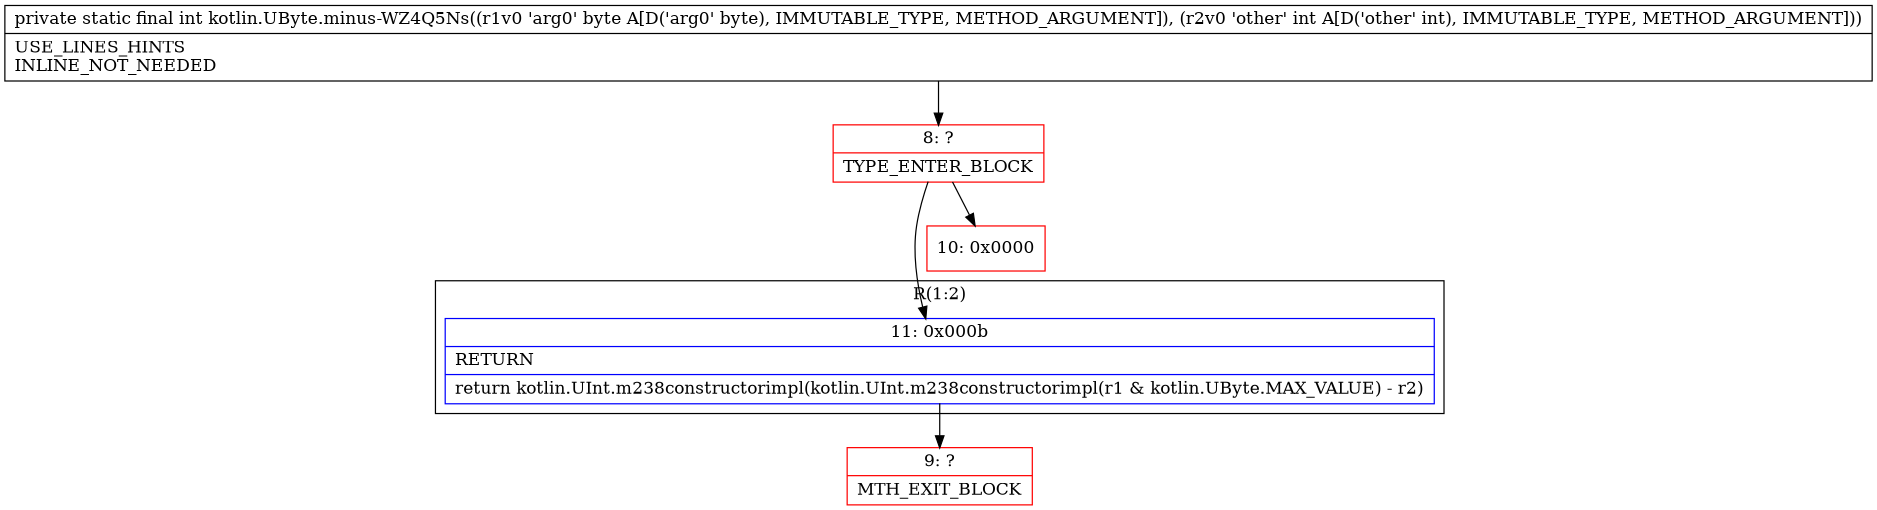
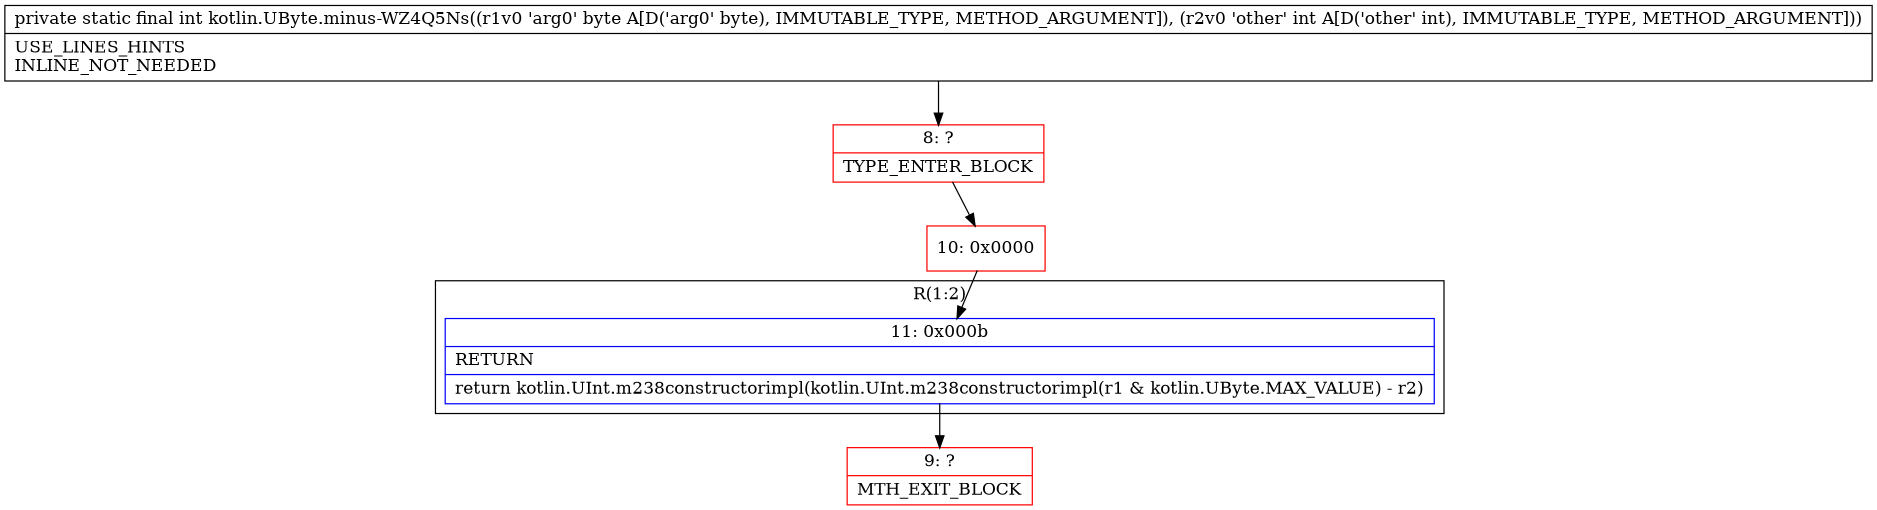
edge "8: ?" -> "11: 0x000b": now "10: 0x0000" -> "11: 0x000b"
